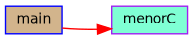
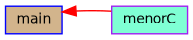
edge "main" -> "menorC": reversed
